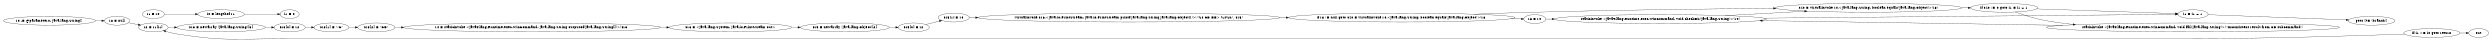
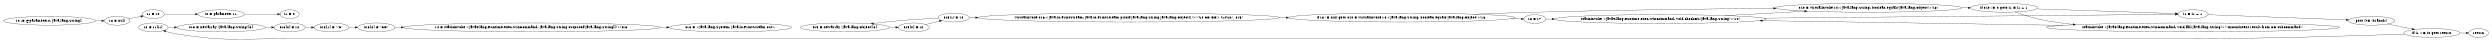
node "i0 = lengthof r1": label "i0 = lengthof r1" -> "i0 = parameter r1"
node "r8 = r4": label "r8 = r4" -> "r8 = r7"
edge "r8 = null" -> "r2 = r1[i1]": now "r8 = null" -> "r1 = r0"
edge "$r6 = <java.lang.System: java.io.PrintStream out>" -> "$r5 = newarray (java.lang.Object)[2]": now "$r5[1] = r4" -> "$r5 = newarray (java.lang.Object)[2]"
edge "goto [?= (branch)]" -> "if i1 >= i0 goto return": added
node "out": label "out" -> "return"
